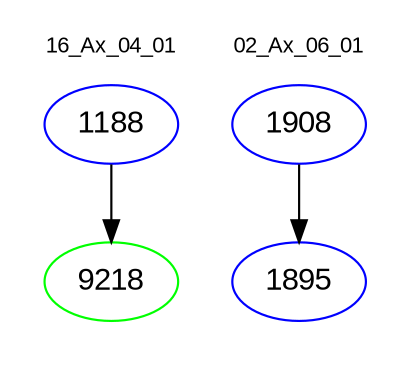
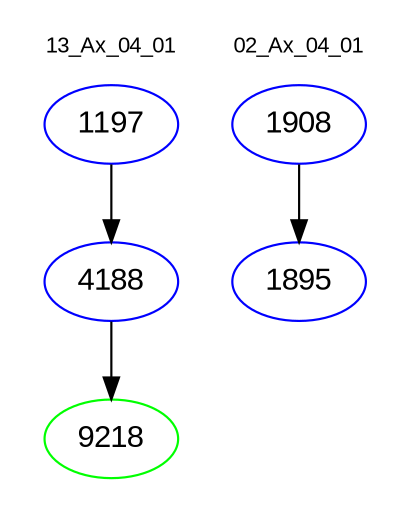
cluster "16_Ax_04_01": label "16_Ax_04_01" -> "13_Ax_04_01"
cluster "02_Ax_06_01": label "02_Ax_06_01" -> "02_Ax_04_01"
node "1197": added
node "1188": label "1188" -> "4188"
